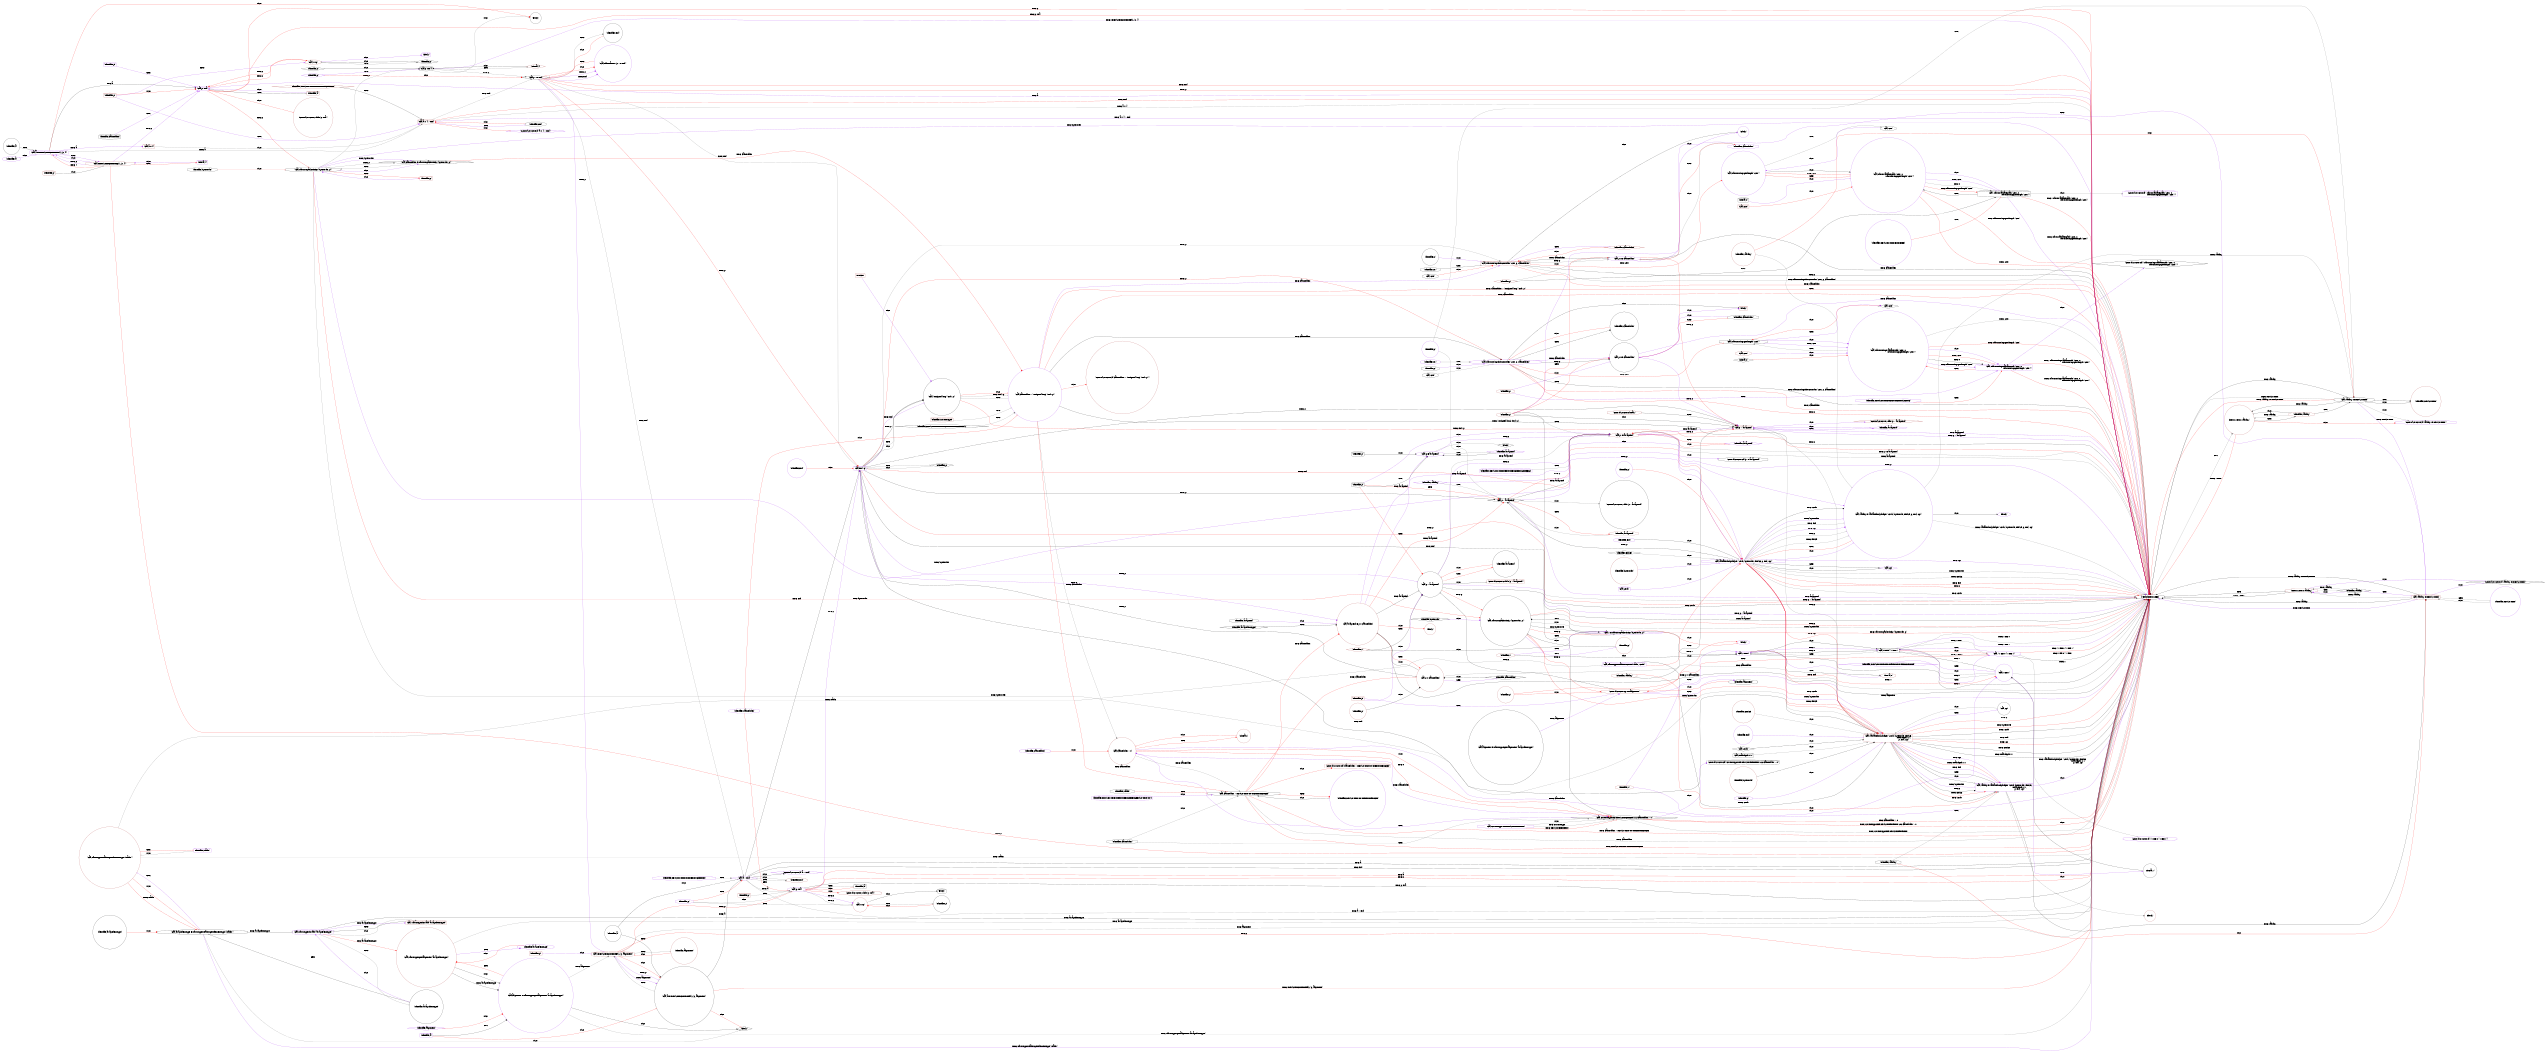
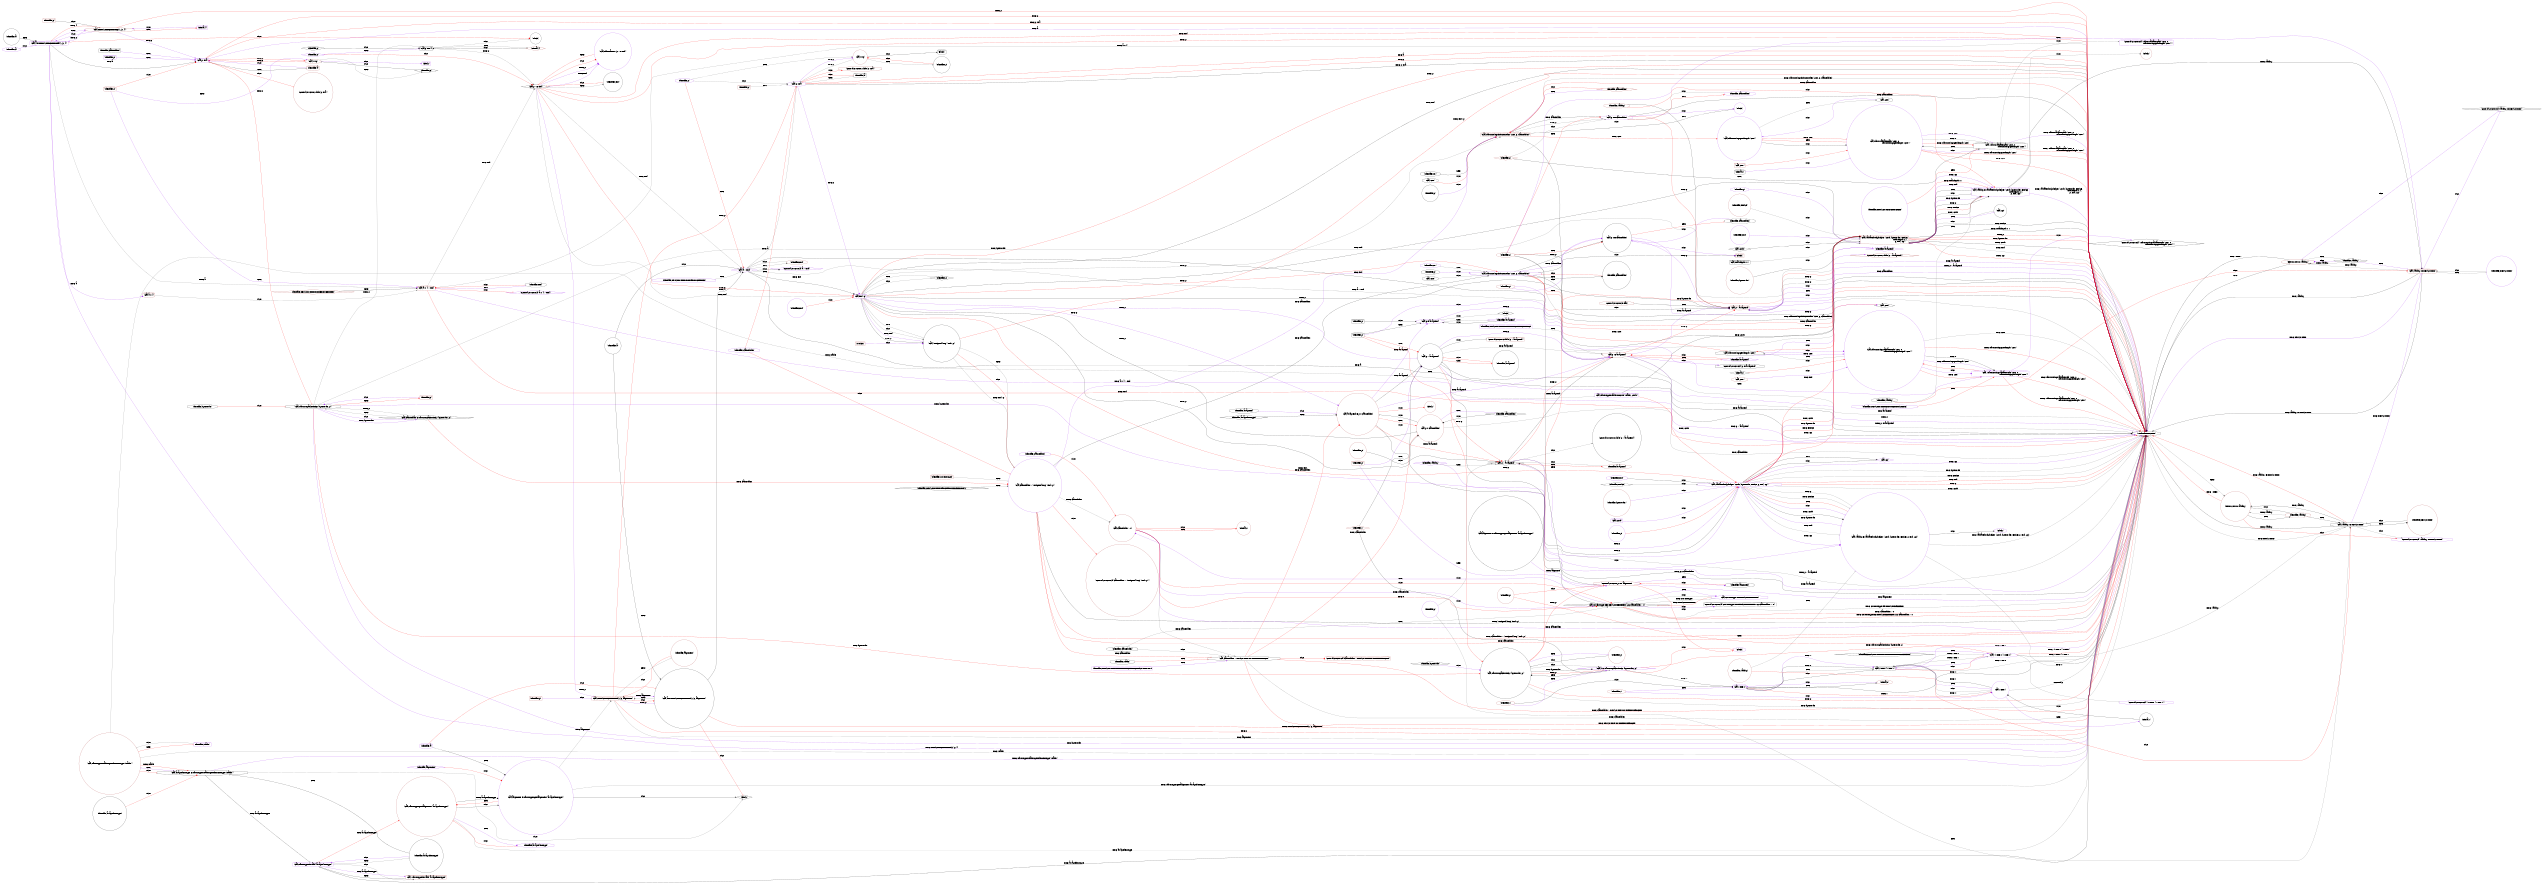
edge "(Call,p += 4)" -> "(MethodReturn,RET)": now "(Call,a = _DBUS_ALIGN_ADDRESS (p, 4))" -> "(MethodReturn,RET)"
edge "(Call,current_type == DBUS_TYPE_ARRAY && claimed_len > 0)" -> "(Call,current_type == DBUS_TYPE_ARRAY)": added, label "CFG:"
node "(Identifier,DBUS_INVALID_BOOLEAN_NOT_ZERO_OR_ONE)": color purple -> black
edge "(Call,!(v == 0 || v == 1))" -> "(ControlStructure,if (!(v == 0 || v == 1)))": label "AST: " -> "ADDRESS: "
edge "(Identifier,DBUS_INVALID_ARRAY_LENGTH_EXCEEDS_MAXIMUM)" -> "(Call,claimed_len > DBUS_MAXIMUM_ARRAY_LENGTH)": label "AST: " -> "CFG: "
node "(Identifier,DBUS_MAXIMUM_ARRAY_LENGTH)": removed
